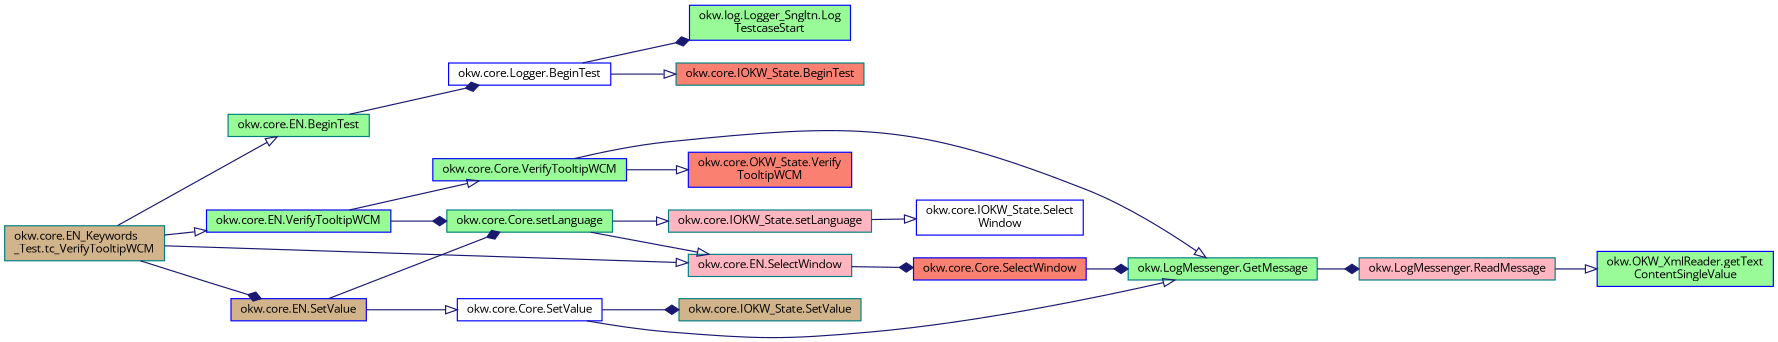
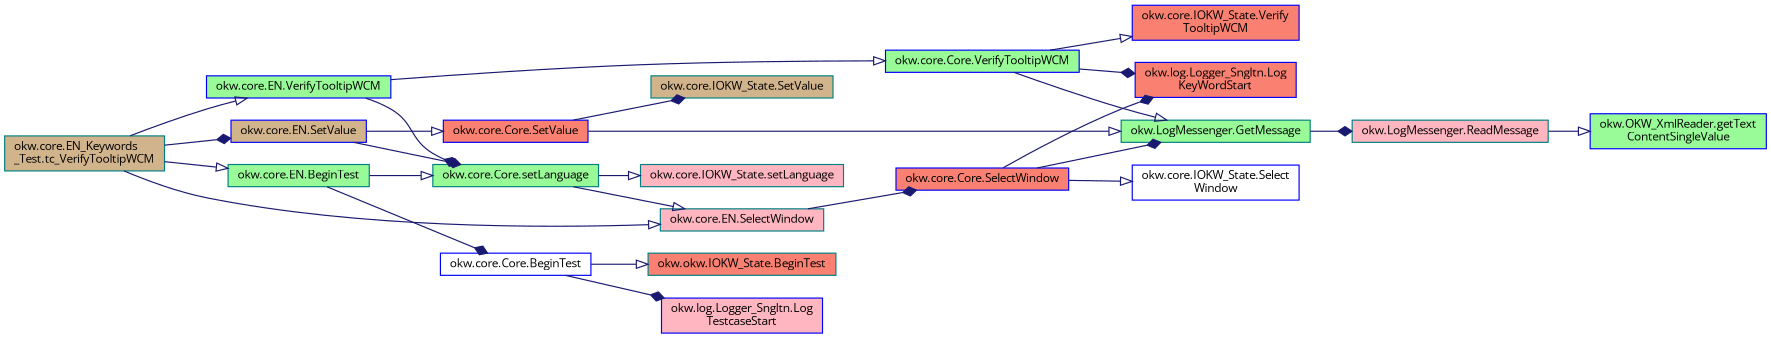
node "okw.log.Logger_Sngltn.Log TestcaseStart": fillcolor palegreen -> lightpink
node "okw.core.Logger.BeginTest": label "okw.core.Logger.BeginTest" -> "okw.core.Core.BeginTest"
node "okw.core.IOKW_State.BeginTest": label "okw.core.IOKW_State.BeginTest" -> "okw.okw.IOKW_State.BeginTest"
node "okw.log.Logger_Sngltn.Log KeyWordStart": added
node "okw.core.OKW_State.Verify TooltipWCM": label "okw.core.OKW_State.Verify TooltipWCM" -> "okw.core.IOKW_State.Verify TooltipWCM"
edge "okw.core.EN.BeginTest" -> "okw.core.Core.setLanguage": added
edge "okw.core.IOKW_State.setLanguage" -> "okw.core.IOKW_State.Select Window": now "okw.core.Core.SelectWindow" -> "okw.core.IOKW_State.Select Window"
node "okw.core.Core.SetValue": fillcolor white -> salmon
